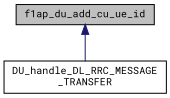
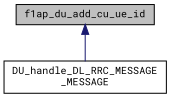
node "DU_handle_DL_RRC_MESSAGE _TRANSFER": label "DU_handle_DL_RRC_MESSAGE _TRANSFER" -> "DU_handle_DL_RRC_MESSAGE _MESSAGE"
